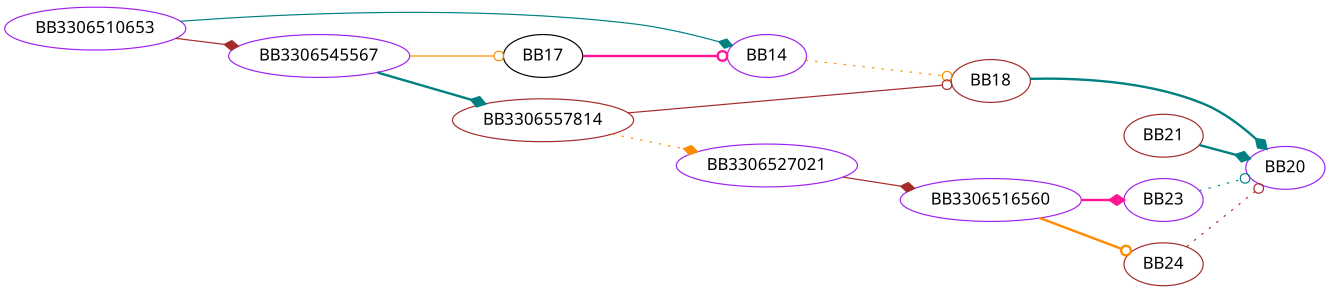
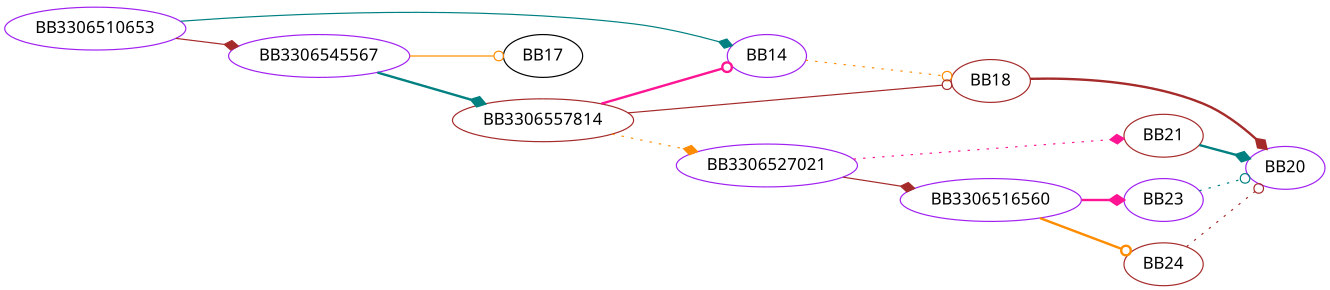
edge "BB17" -> "BB14": now "BB3306557814" -> "BB14"
edge "BB18" -> "BB20": color teal -> brown
edge "BB3306527021" -> "BB21": added
